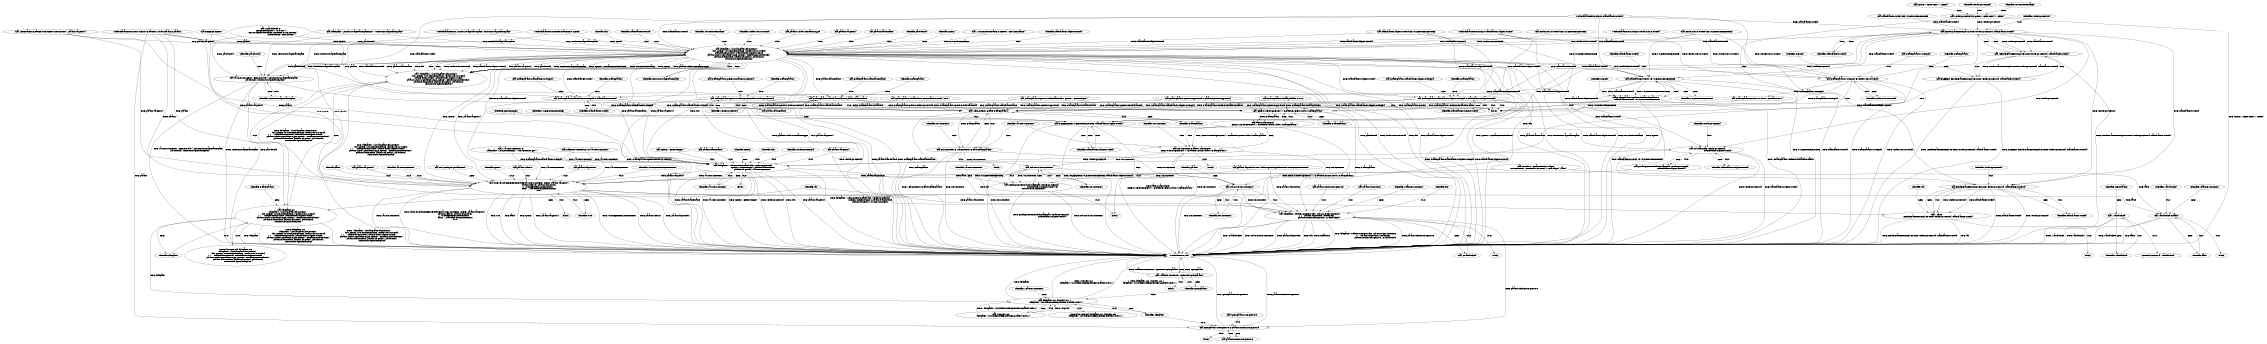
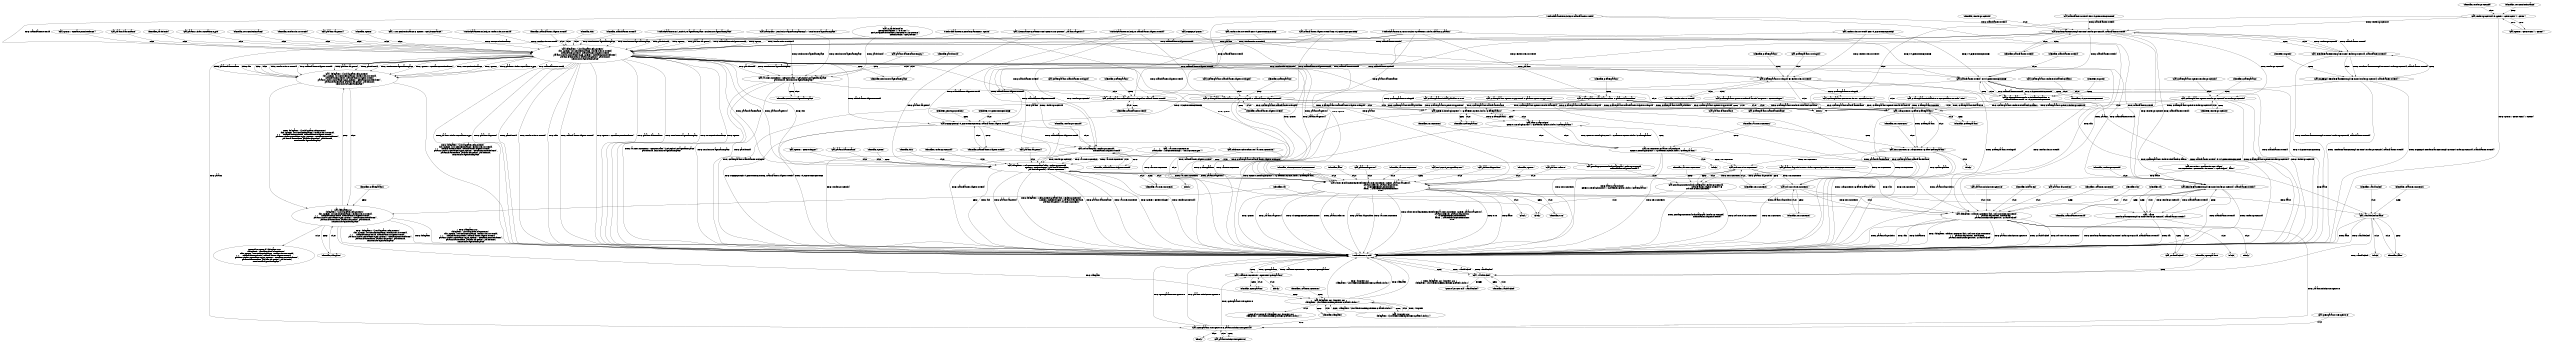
edge "(Call,render_process_id = opener->GetProcess()->GetID())" -> "(Call,opener->GetProcess()->GetID())": added, label "CFG:"
node "(Call,opener->GetLastCommittedURL())": added
node "(Call,params.frame_name.empty())": added
edge "(MethodParameterIn,int32_t main_frame_route_id)" -> "(Call,main_frame_route_id != MSG_ROUTING_NONE)": removed, label "DDG: main_frame_route_id"
edge "(MethodParameterIn,int32_t render_view_route_id)" -> "(Call,create_params.routing_id = render_view_route_id)": removed, label "DDG: render_view_route_id"
node "(Call,create_params.opener_container_process_id)": label "(Call,create_params.opener_container_process_id)" -> "(Call,create_params.opener_render_process_id)"
node "(Call,create_params.renderer_initiated_creation)": added
edge "(Call,create_params.main_frame_name)" -> "(Call,create_params.main_frame_name = params.frame_name)": reversed
node "(Identifier,pending_type_)": label "(Identifier,pending_type_)" -> "(Identifier,pending_contents_)"
edge "(Call,new_contents = WebContents::Create(create_params))" -> "(Call,WebContents::Create(create_params))": removed, label "CFG:"
node "(Identifier,params)": removed
node "(Identifier,initial_rect)": added
edge "(Call,!was_blocked)" -> "(ControlStructure,if (!was_blocked))": label "AST: " -> "PAGE: "
edge "(MethodReturn,void)" -> "(Call,!was_blocked)": added, label "CFG:"
edge "(Call,was_blocked = false)" -> "(Call,!was_blocked)": added, label "DDG: was_blocked"
edge "(Call,open_params.user_gesture = params.mimic_user_gesture)" -> "(Call,weak_new_contents->OpenURL(open_params))": added, label "DDG: open_params.user_gesture"
